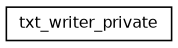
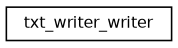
node "txt_writer_private": label "txt_writer_private" -> "txt_writer_writer"
